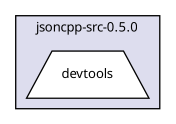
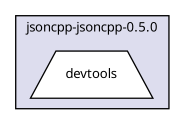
cluster "jsoncpp-src-0.5.0": label "jsoncpp-src-0.5.0" -> "jsoncpp-jsoncpp-0.5.0"
